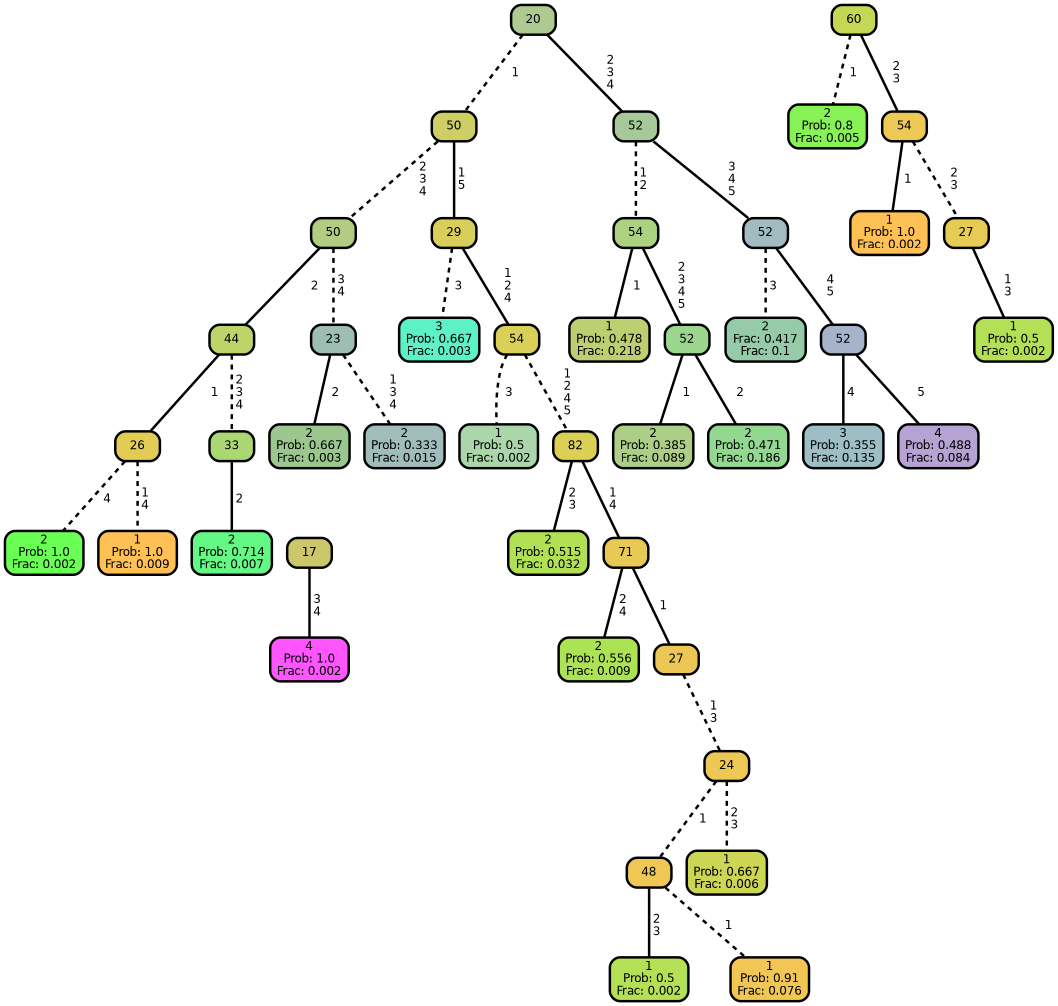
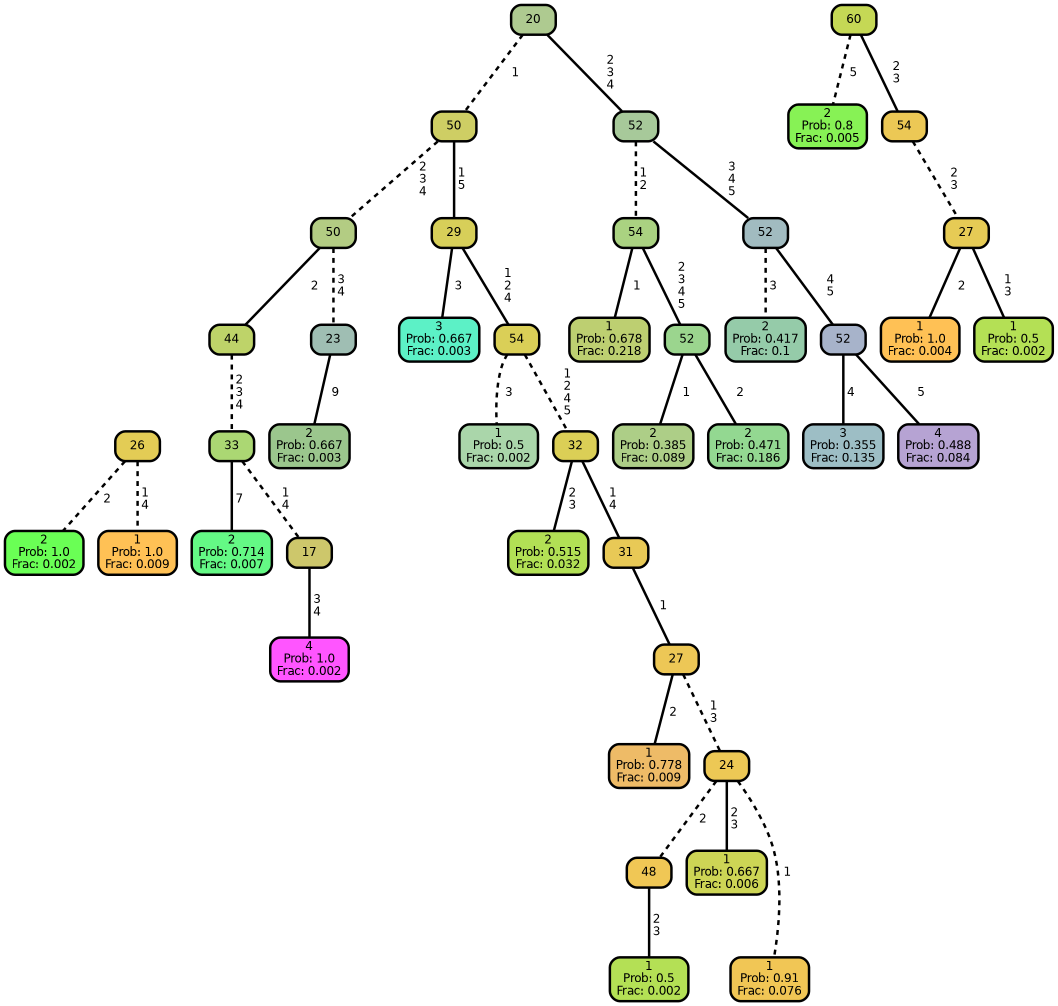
edge "60" -- "2 Prob: 0.8 Frac: 0.005": label " 1" -> " 5"
node "1 Prob: 1.0 Frac: 0.002": removed
edge "29" -- "3 Prob: 0.667 Frac: 0.003": style dashed -> solid
node "1 Prob: 0.478 Frac: 0.218": label "1 Prob: 0.478 Frac: 0.218" -> "1 Prob: 0.678 Frac: 0.218"
node "2 Frac: 0.417 Frac: 0.1": label "2 Frac: 0.417 Frac: 0.1" -> "2 Prob: 0.417 Frac: 0.1"
node "1 Prob: 1.0 Frac: 0.004": added
edge "44" -- "26": removed, label "1"
edge "23" -- "2 Prob: 0.667 Frac: 0.003": label " 2" -> " 9"
node "2 Prob: 0.333 Frac: 0.015": removed
node "82": label "82" -> "32"
edge "33" -- "17": added, label "1 4"
edge "26" -- "2 Prob: 1.0 Frac: 0.002": label " 4" -> " 2"
edge "33" -- "2 Prob: 0.714 Frac: 0.007": label " 2" -> " 7"
node "71": label "71" -> "31"
node "2 Prob: 0.556 Frac: 0.009": removed
node "1 Prob: 0.778 Frac: 0.009": added
edge "24" -- "1 Prob: 0.667 Frac: 0.006": style dashed -> solid
edge "24" -- "48": label " 1" -> " 2"
edge "48" -- "1 Prob: 0.91 Frac: 0.076": now "24" -- "1 Prob: 0.91 Frac: 0.076"
